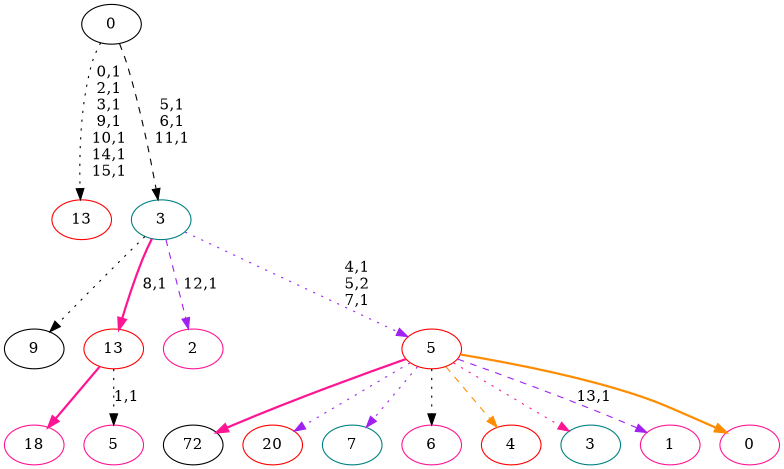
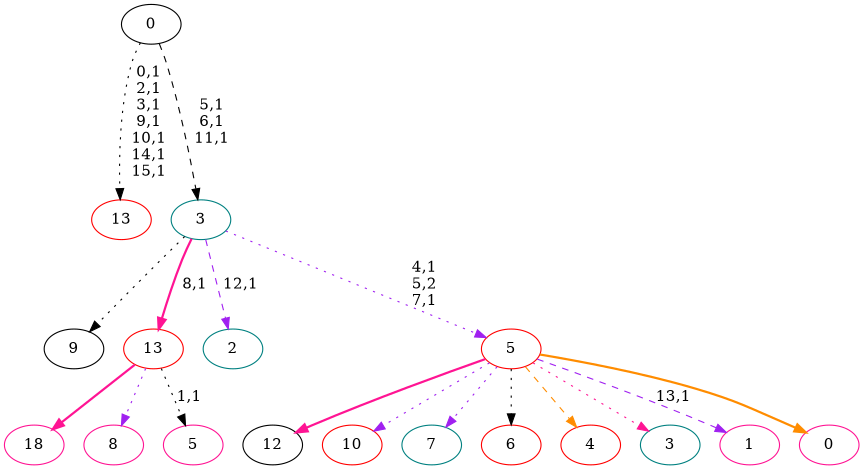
node "2": color deeppink -> teal
node "8": added
node "72": label "72" -> "12"
node "20": label "20" -> "10"
node "6": color deeppink -> red
